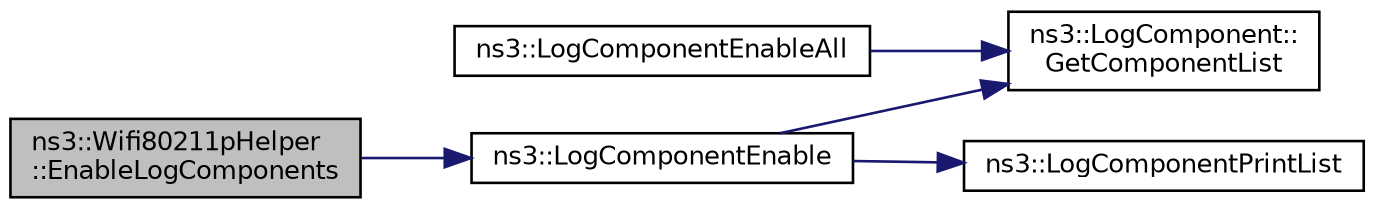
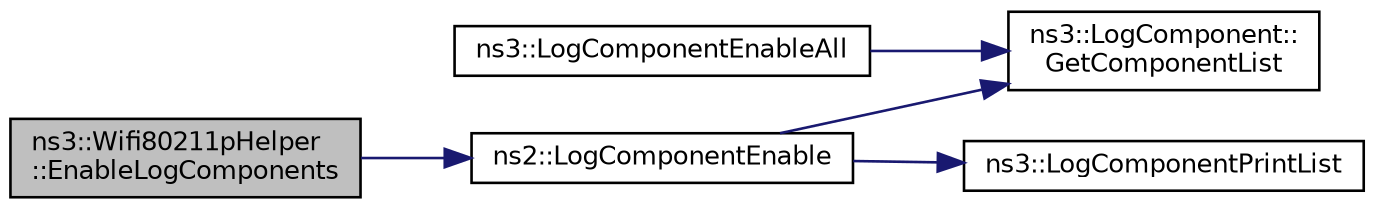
node "ns3::LogComponentEnable": label "ns3::LogComponentEnable" -> "ns2::LogComponentEnable"
